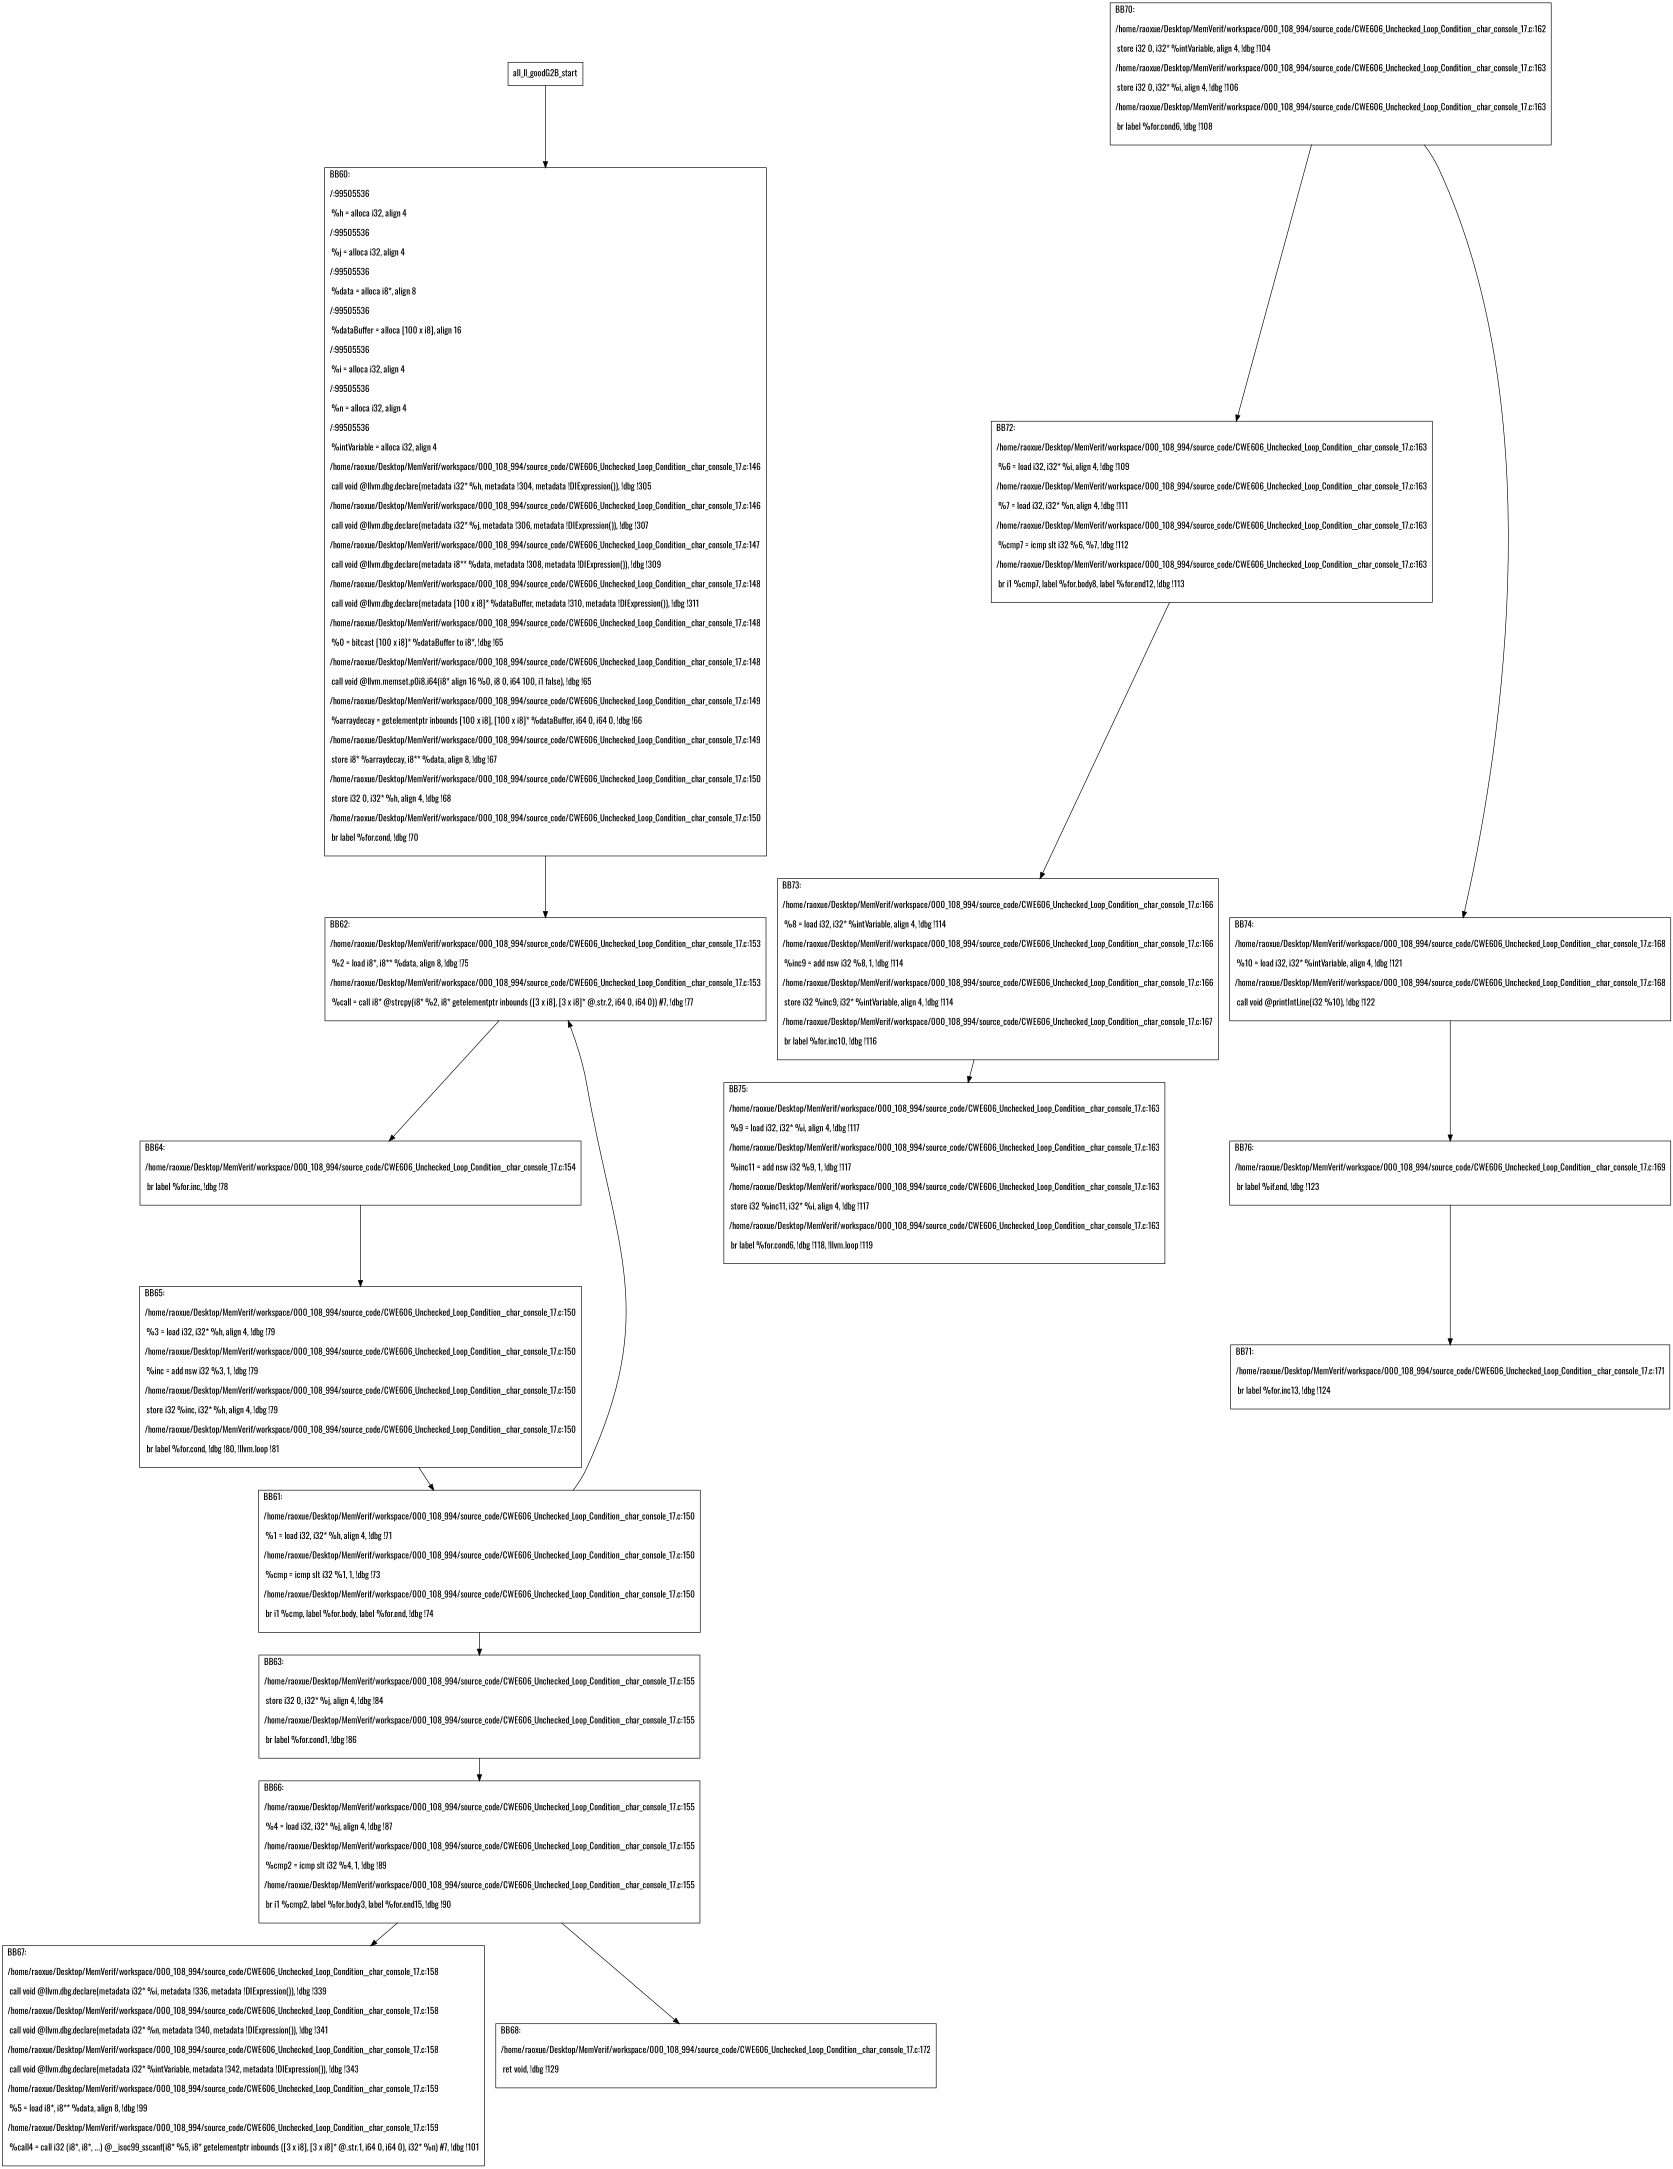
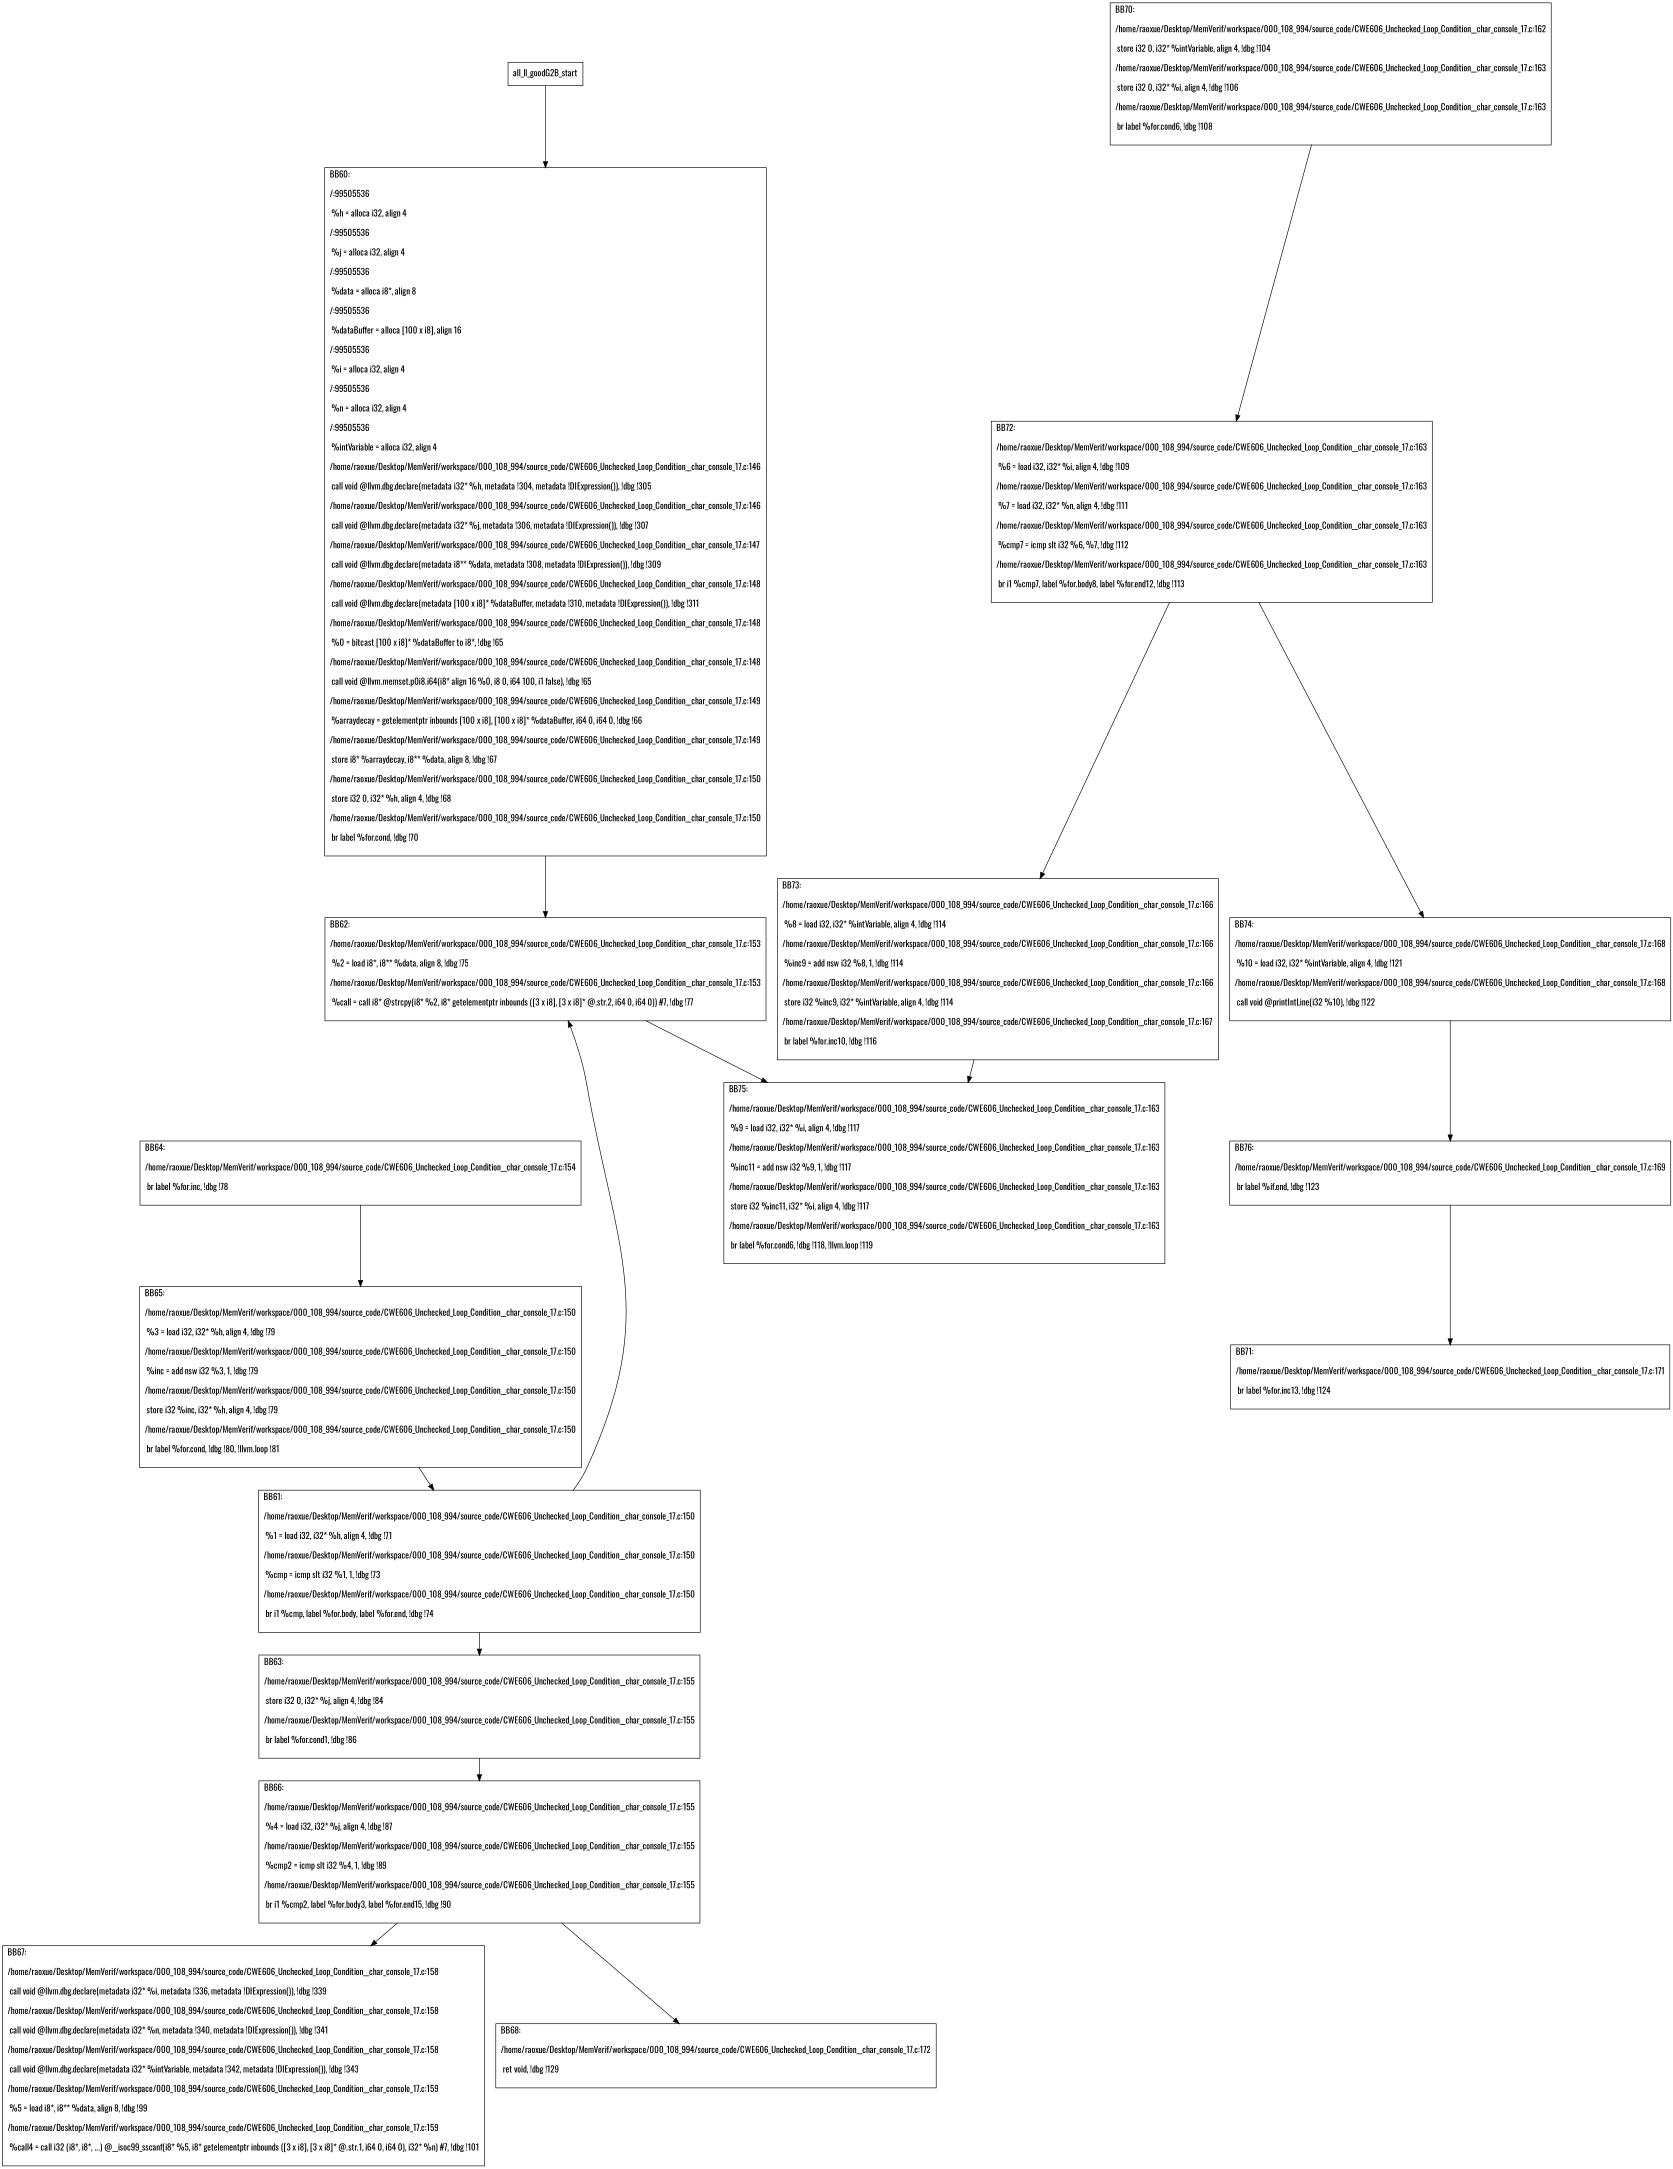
edge "BB70:" -> "BB74:": now "BB72:" -> "BB74:"
edge "BB62:" -> "BB64:": now "BB62:" -> "BB75:"
